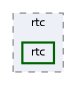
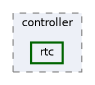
cluster "rtc": label "rtc" -> "controller"
